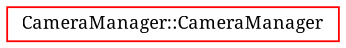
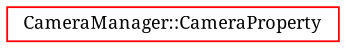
node "CameraManager::CameraManager": label "CameraManager::CameraManager" -> "CameraManager::CameraProperty"
